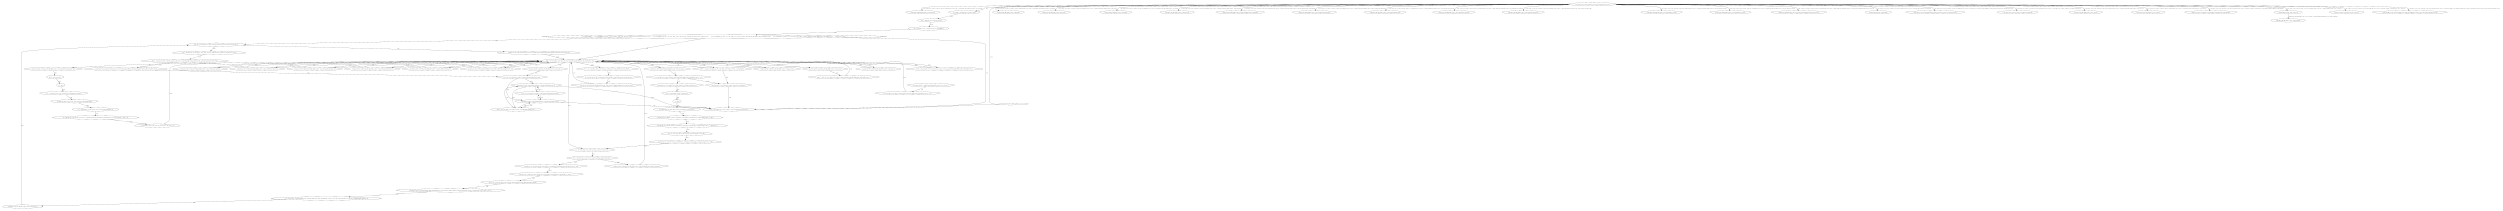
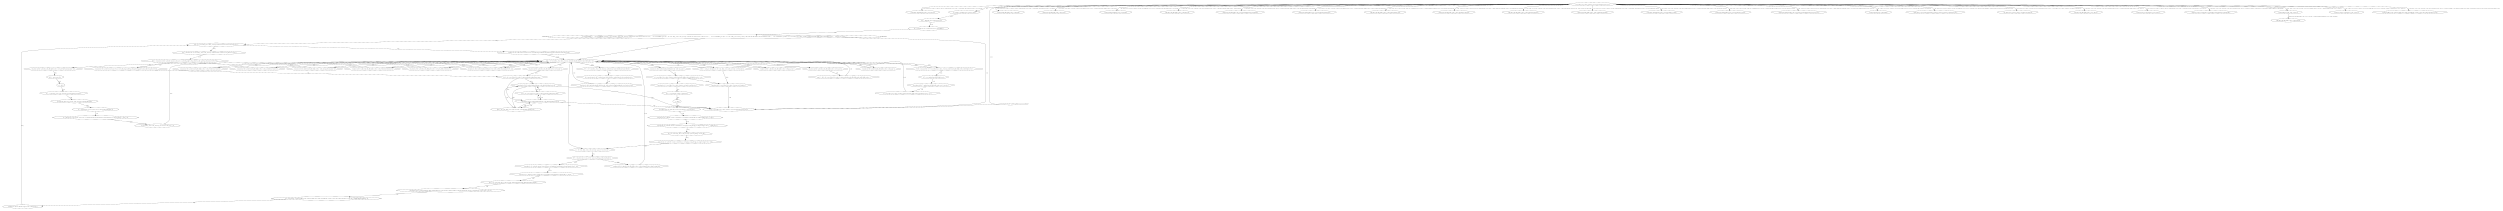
node "<android.media.MediaRecorder: void setOutputFormat(int)>": added
node "$r17 = new android.media.MediaRecorder": added
